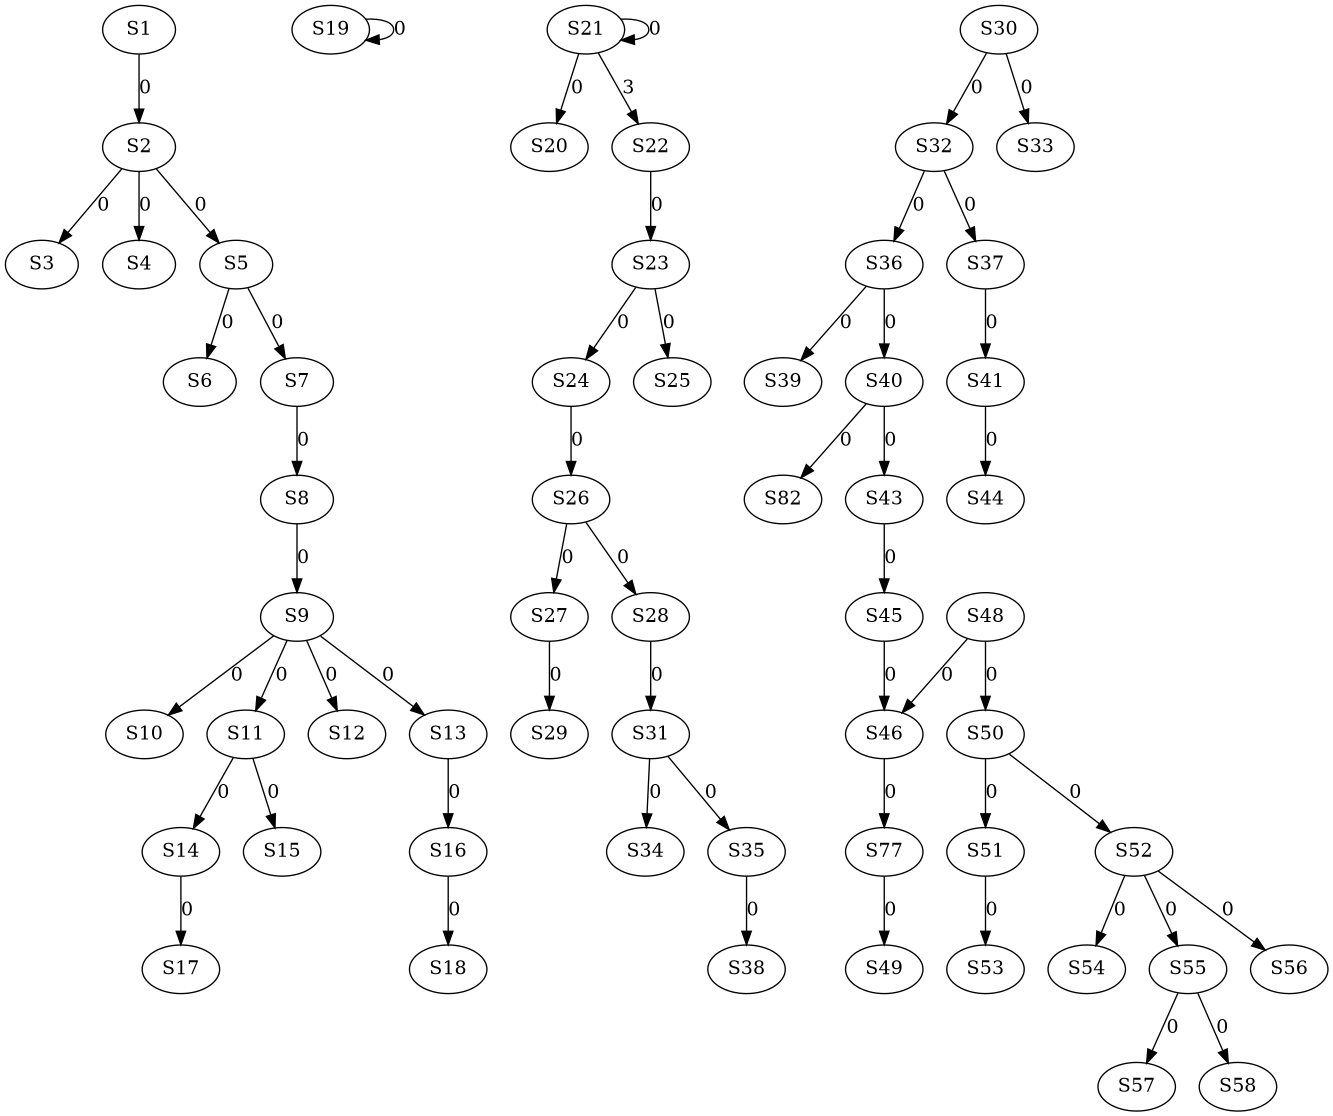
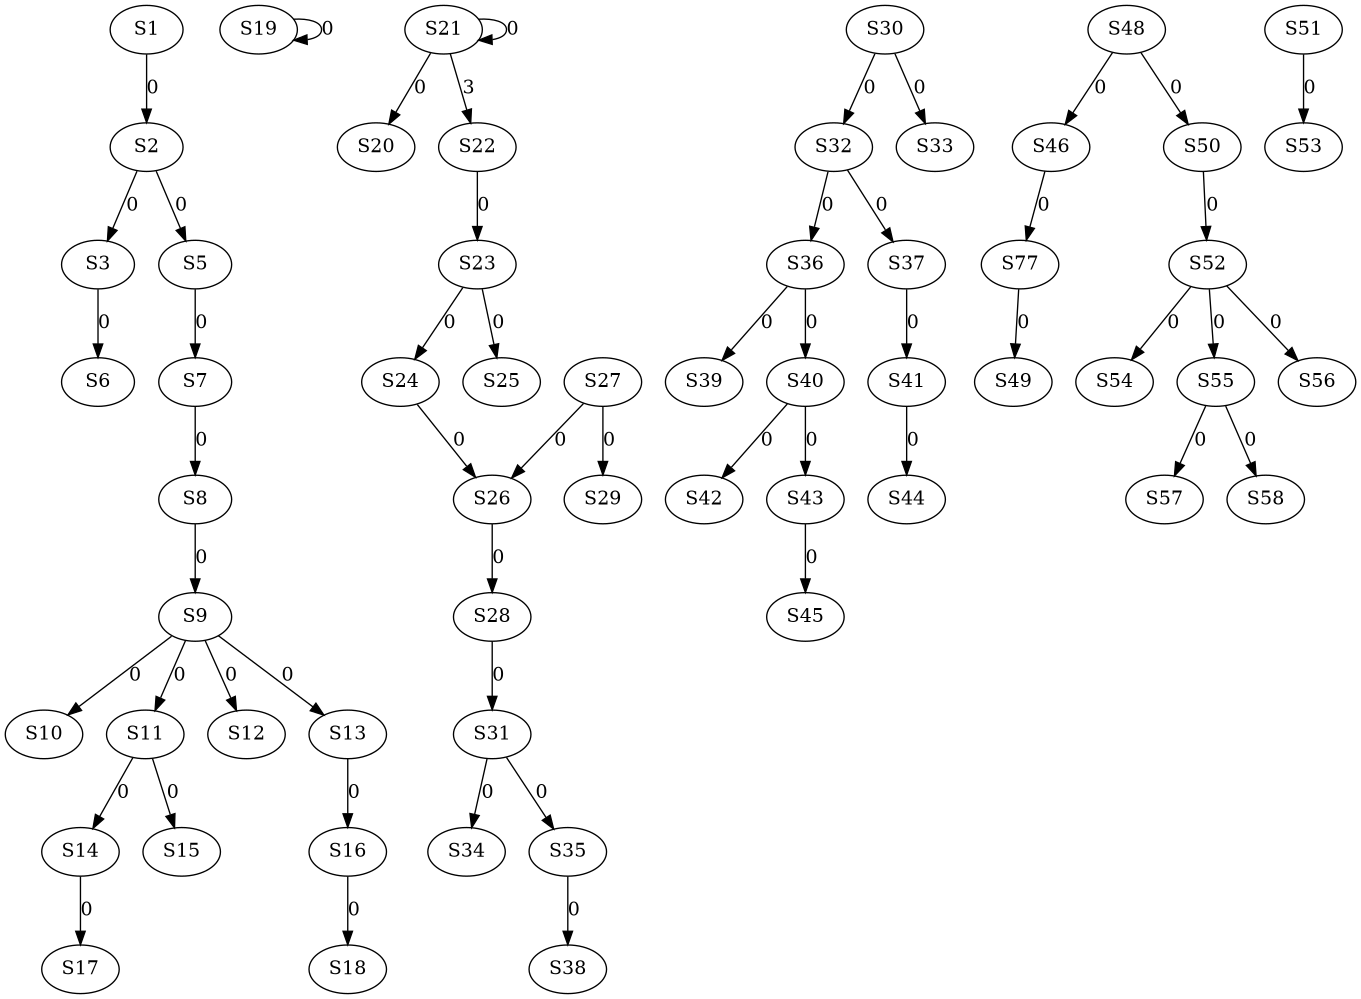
node "S4": removed
edge "S5" -> "S6": now "S3" -> "S6"
node "S82": label "S82" -> "S42"
edge "S26" -> "S27": reversed
edge "S45" -> "S46": removed, label "0"
edge "S50" -> "S51": removed, label "0"
